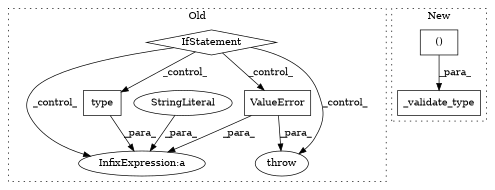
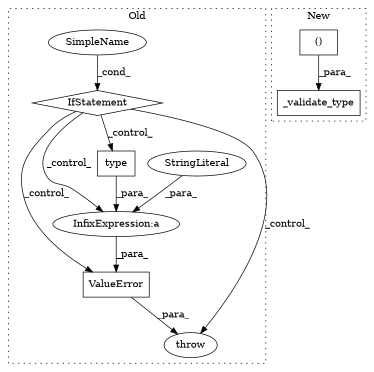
node "SimpleName": added
edge "ValueError" -> "InfixExpression:a": reversed
